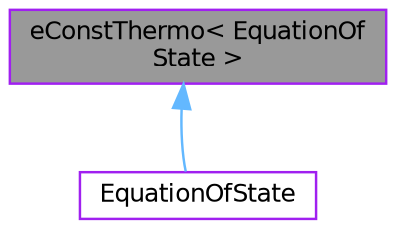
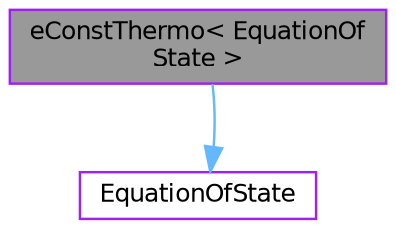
edge "EquationOfState" -> "eConstThermo< EquationOf State >": reversed
